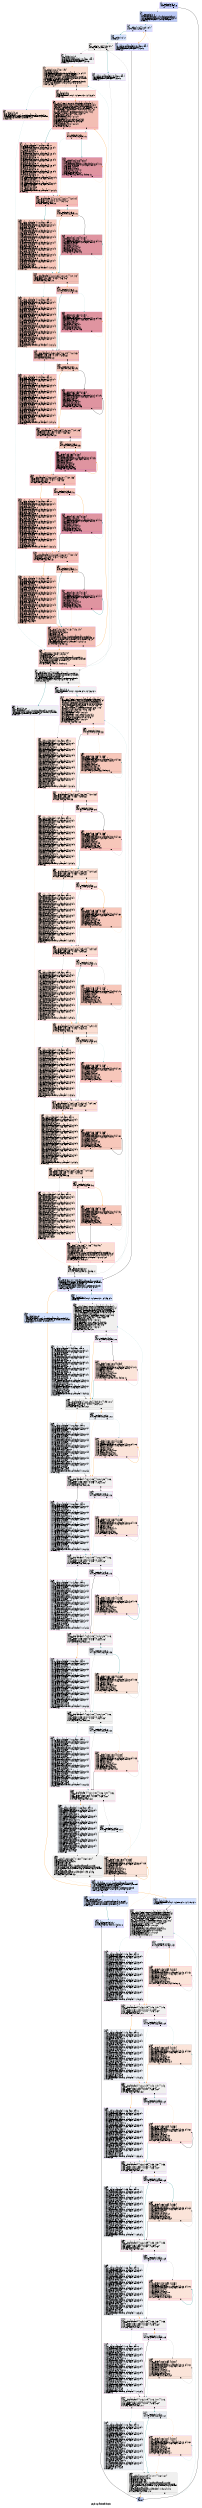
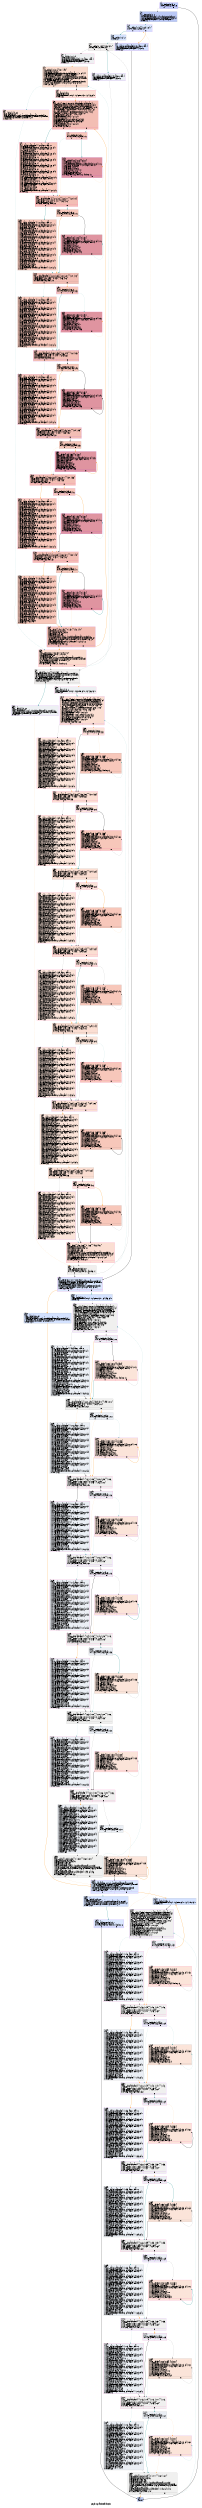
edge "%1417:" -> "%1459:": now "%1417:" -> "%1401:"
